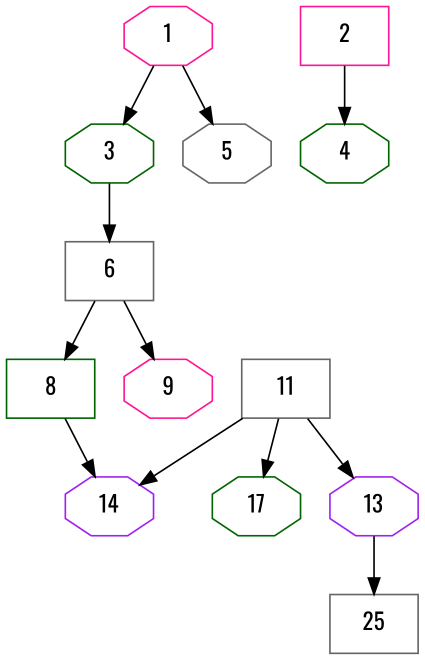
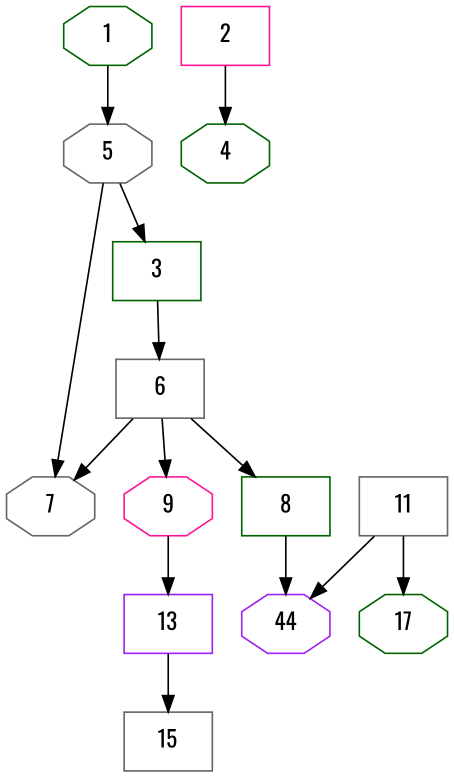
node "1": color deeppink -> darkgreen
edge "1" -> "3": now "5" -> "3"
node "3": shape octagon -> box
edge "11" -> "13": now "9" -> "13"
node "7": added
node "14": label "14" -> "44"
node "13": shape octagon -> box
node "25": label "25" -> "15"
